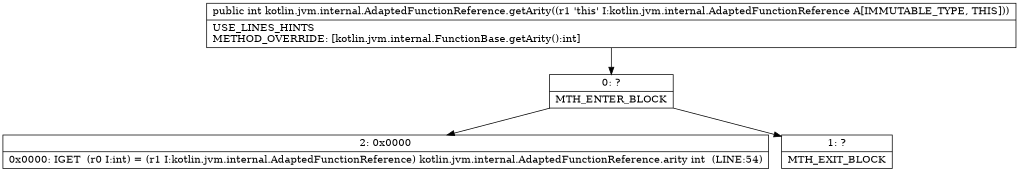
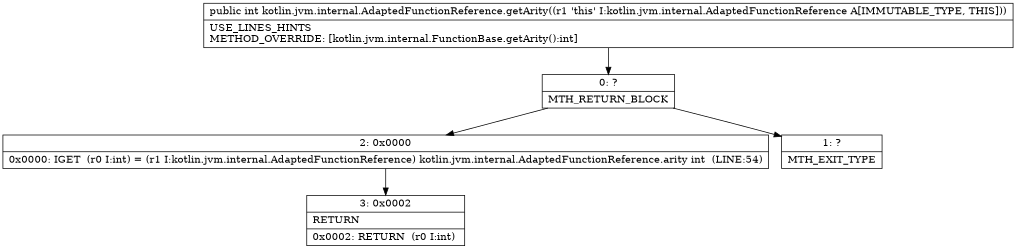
node "0: ?": text "MTH_ENTER_BLOCK" -> "MTH_RETURN_BLOCK"
node "1: ?": text "MTH_EXIT_BLOCK" -> "MTH_EXIT_TYPE"
node "3: 0x0002": added
